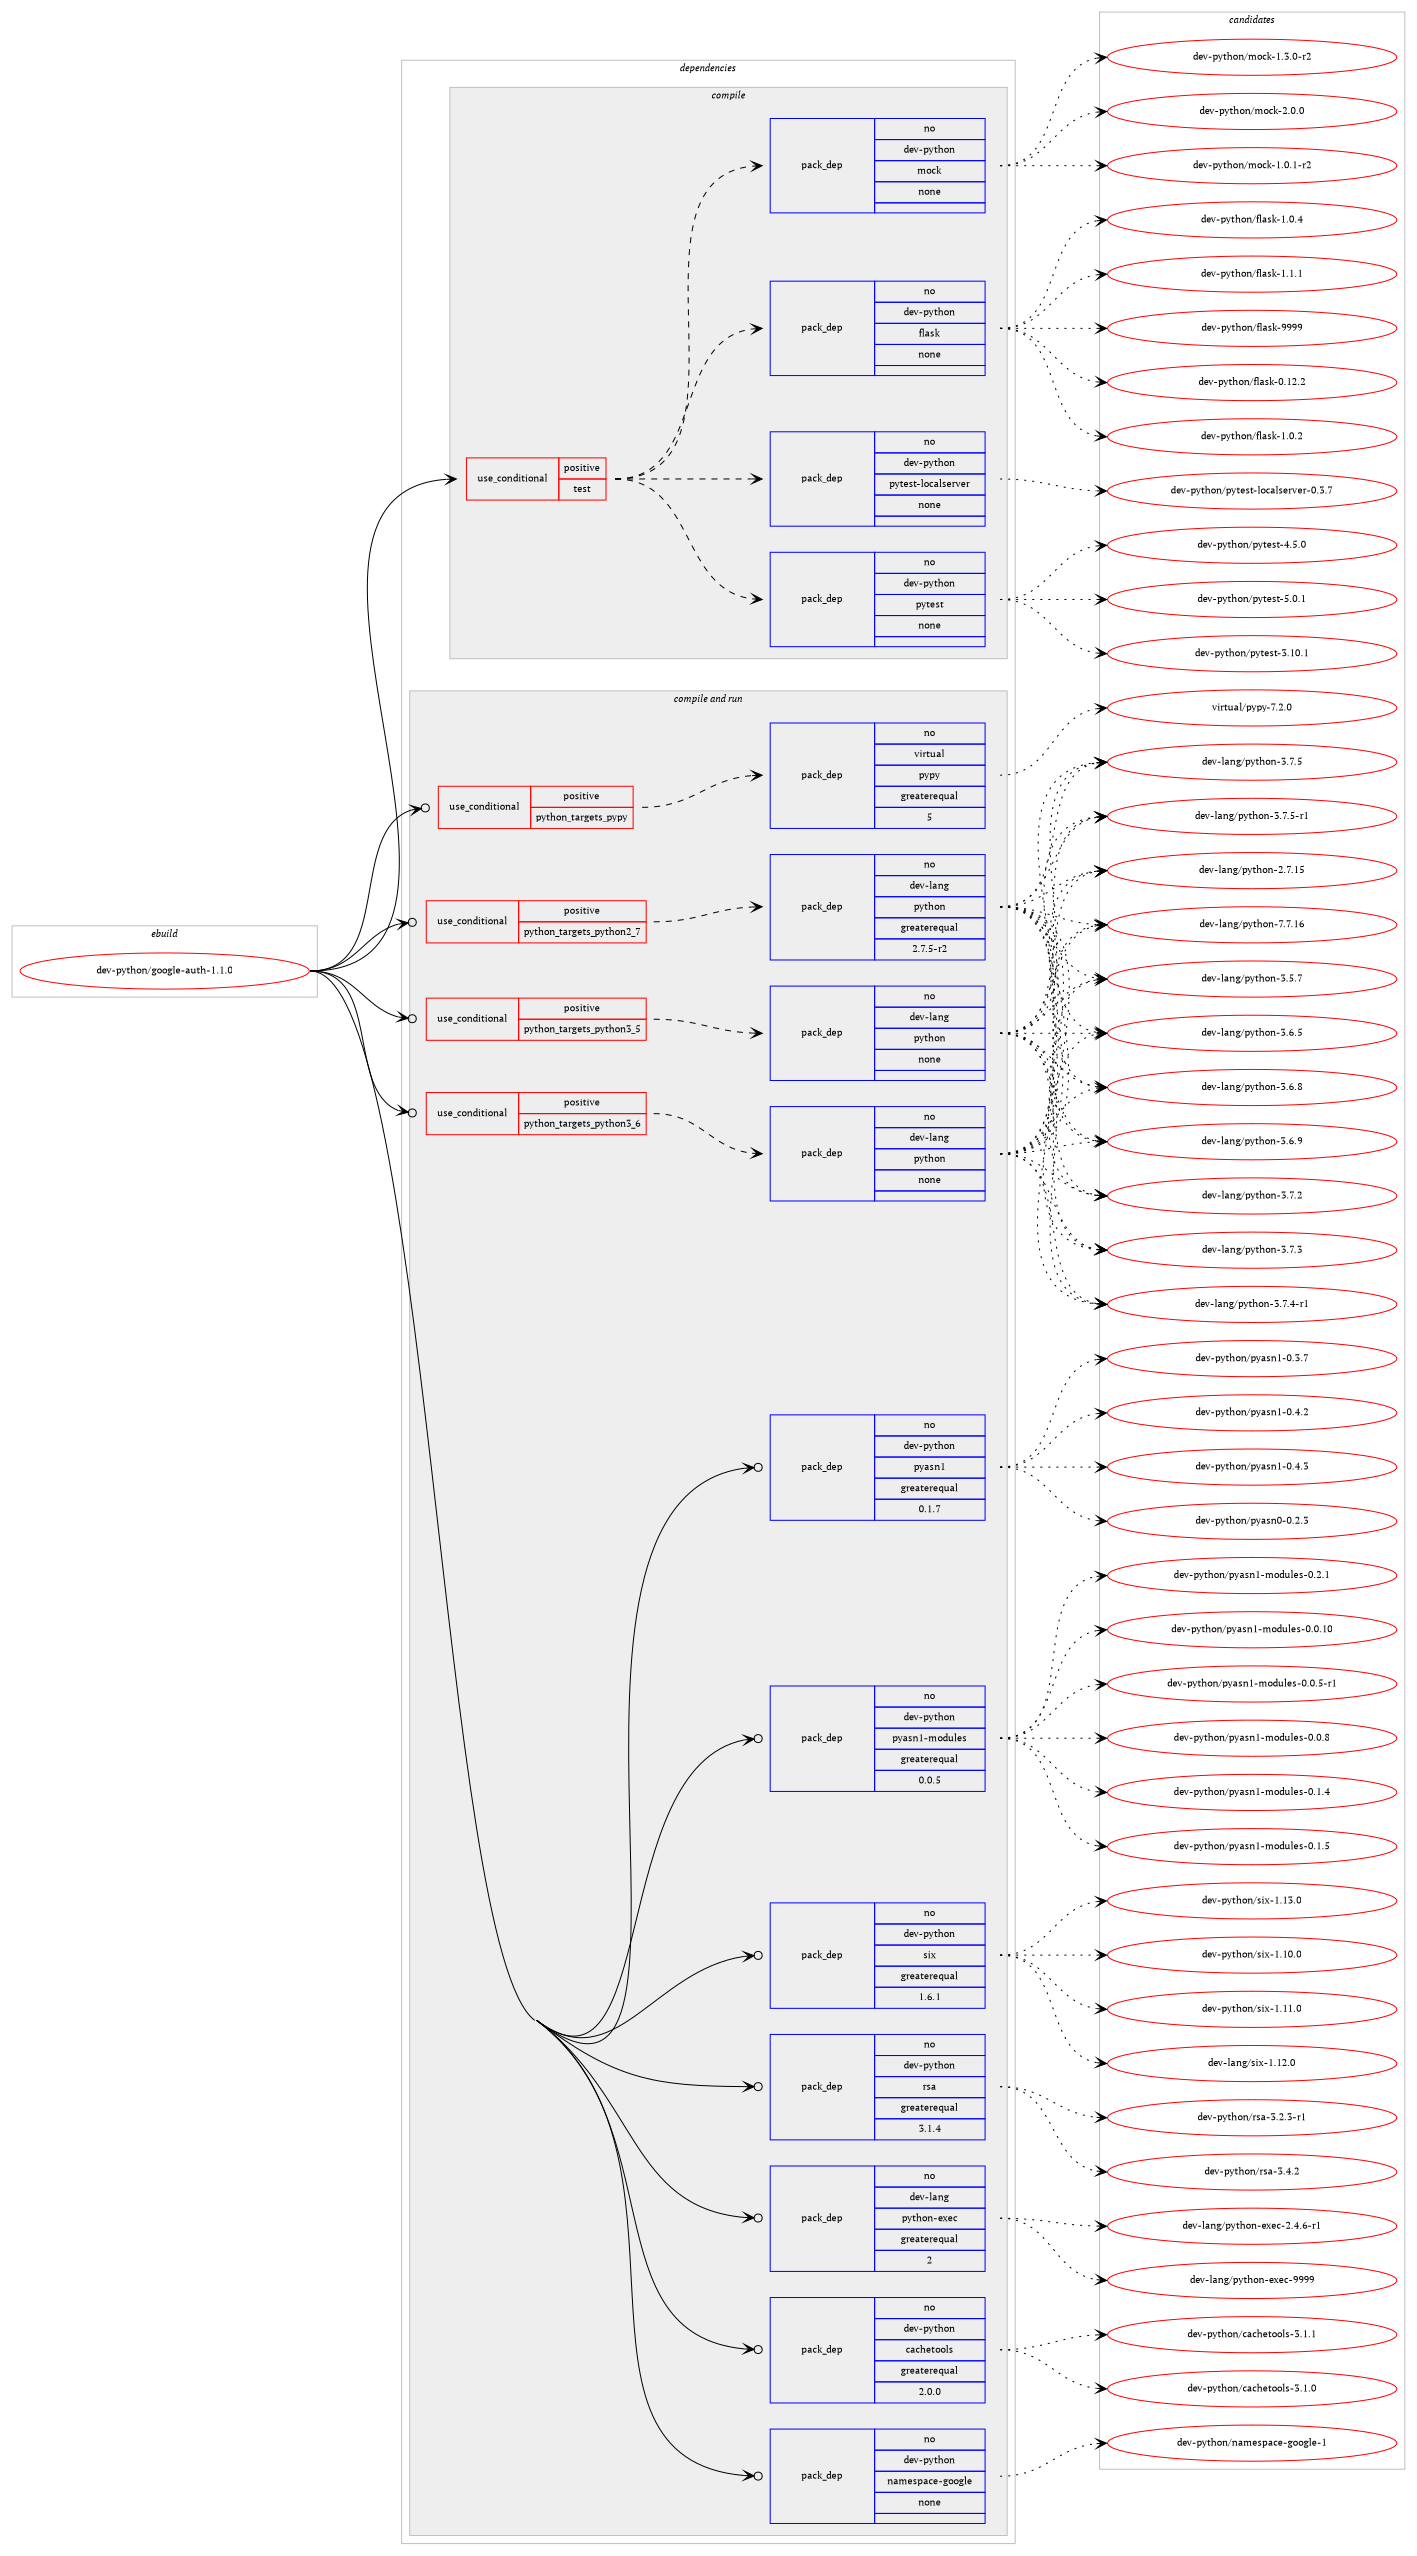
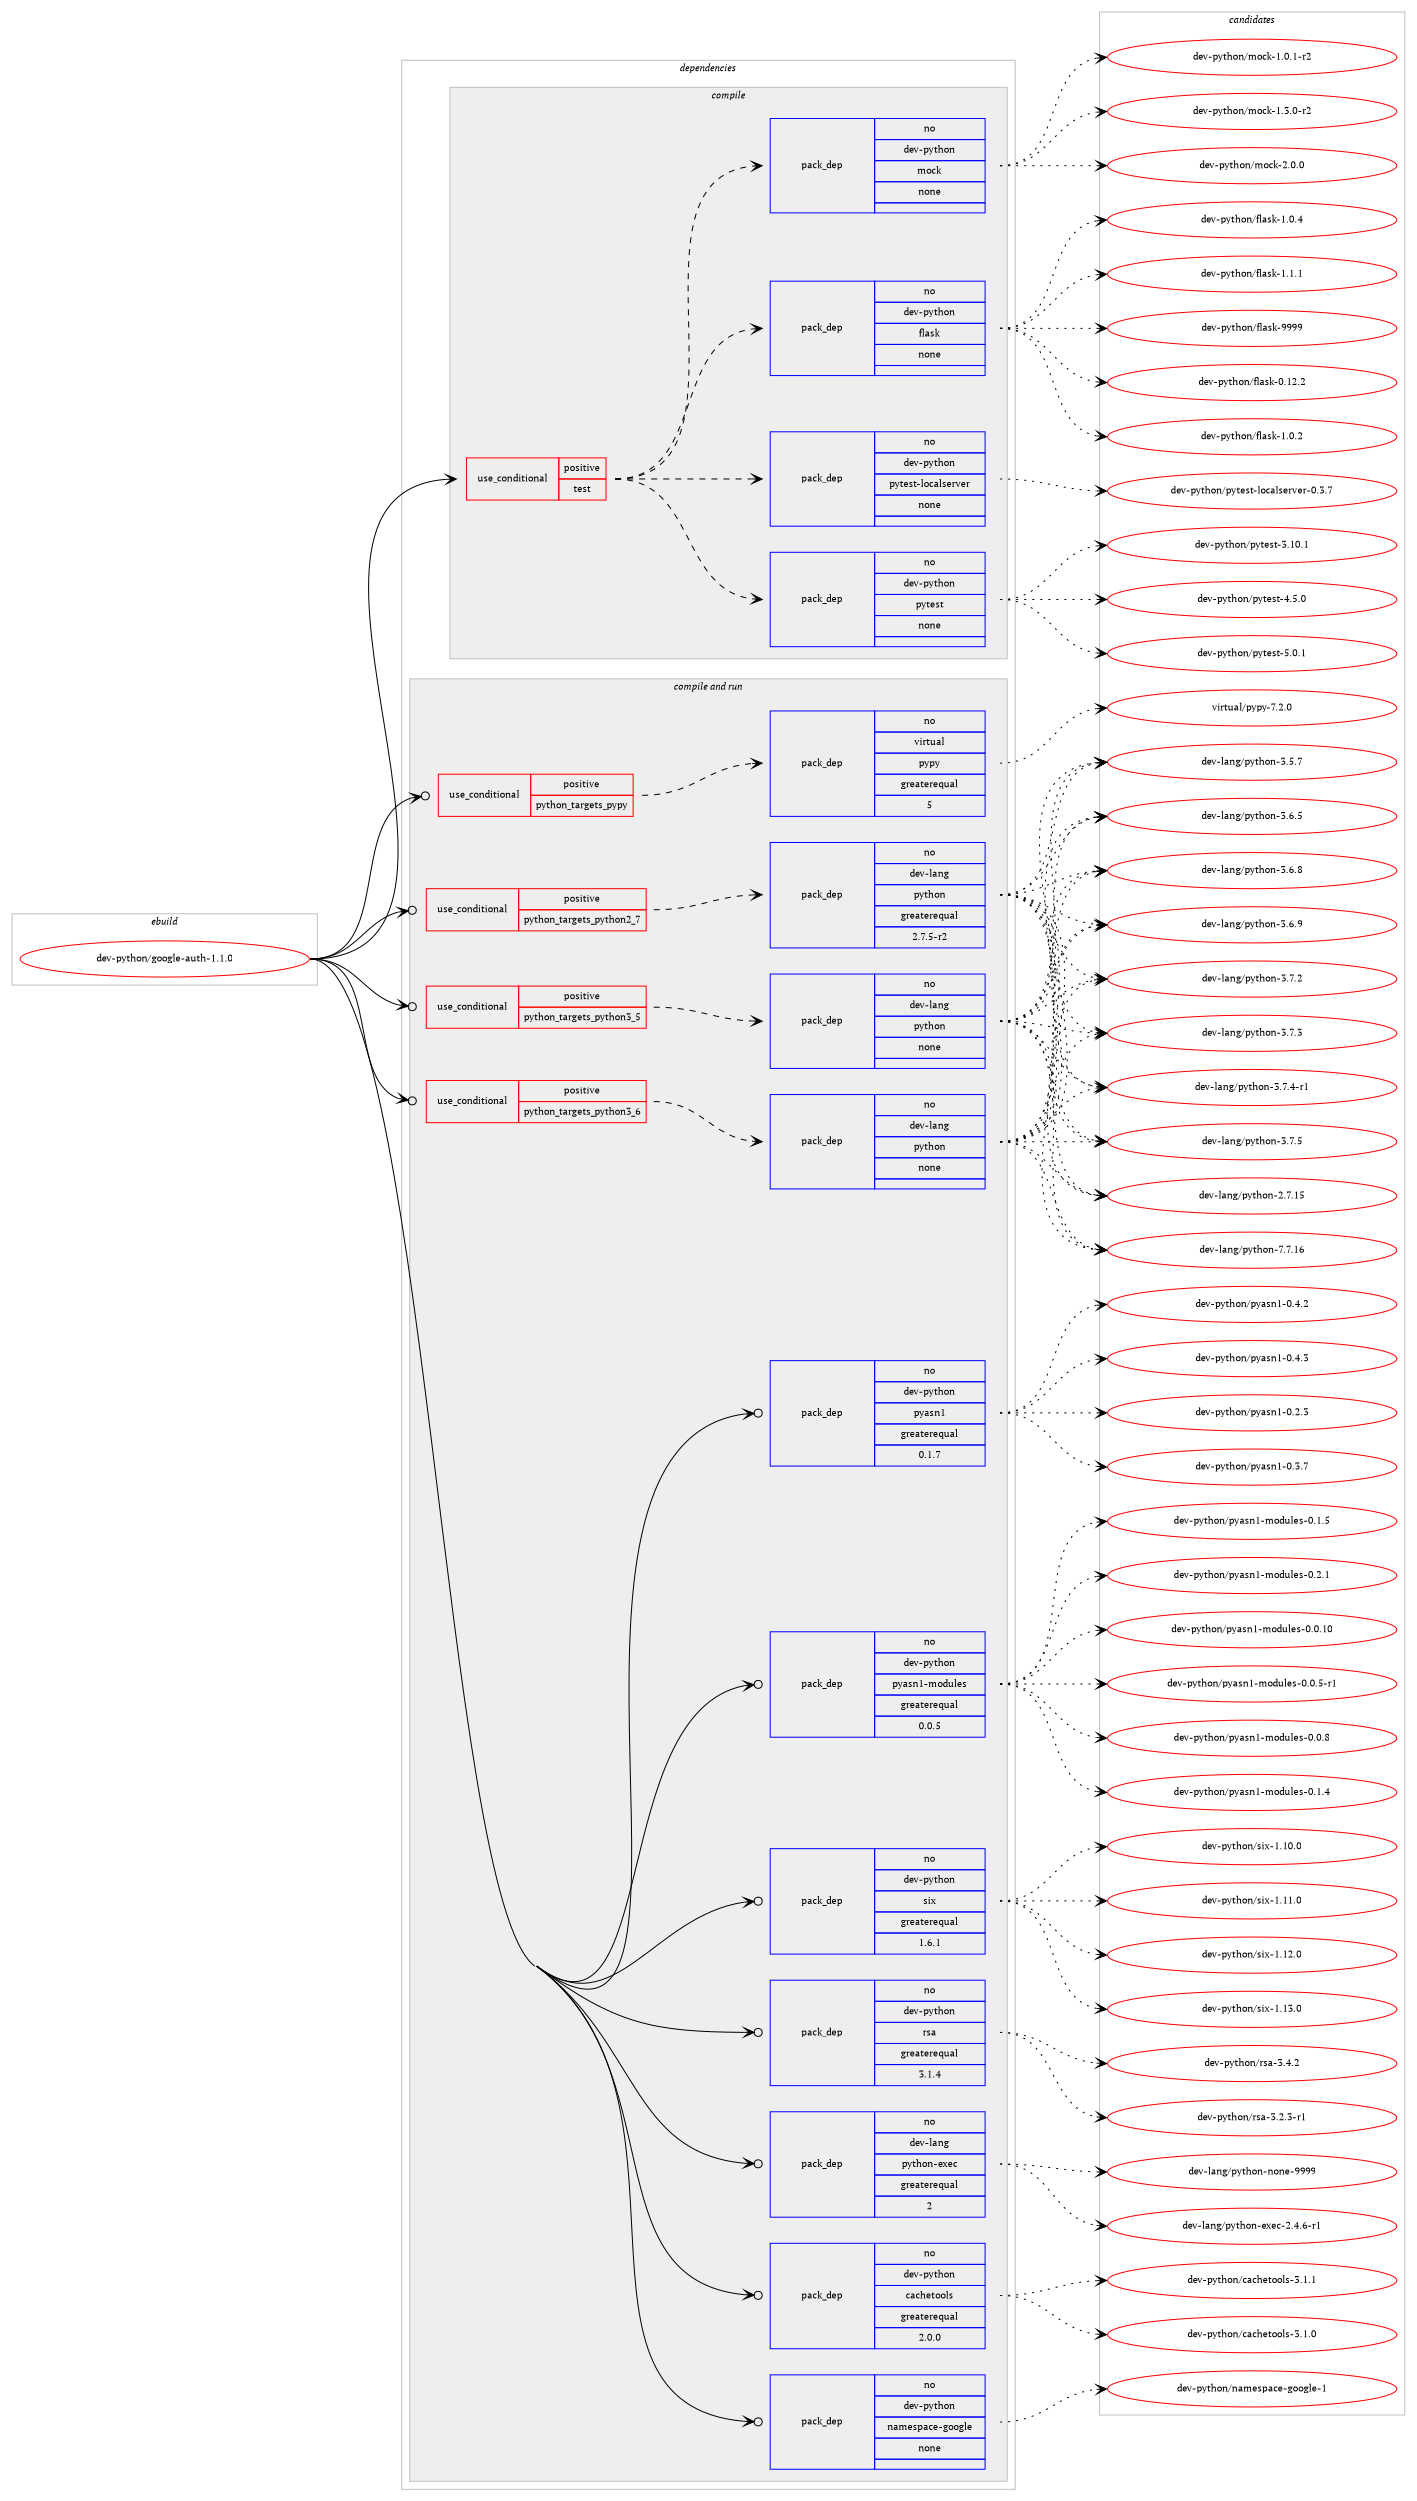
node "dev-lang/python-3.7.5-r1": removed
node "dev-python/pyasn0-0.2.3": label "dev-python/pyasn0-0.2.3" -> "dev-python/pyasn1-0.2.3"
node "dev-lang/six-1.12.0": label "dev-lang/six-1.12.0" -> "dev-python/six-1.12.0"
node "dev-lang/python-exec-9999": label "dev-lang/python-exec-9999" -> "dev-lang/python-none-9999"
